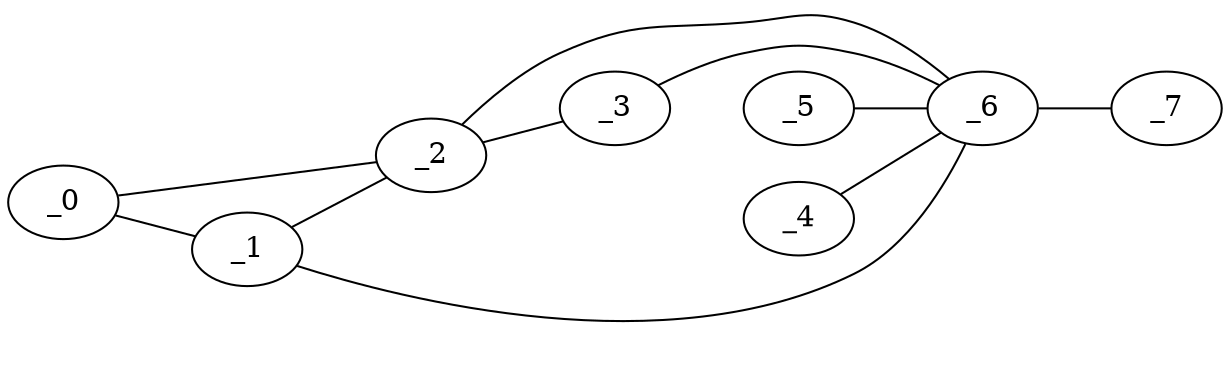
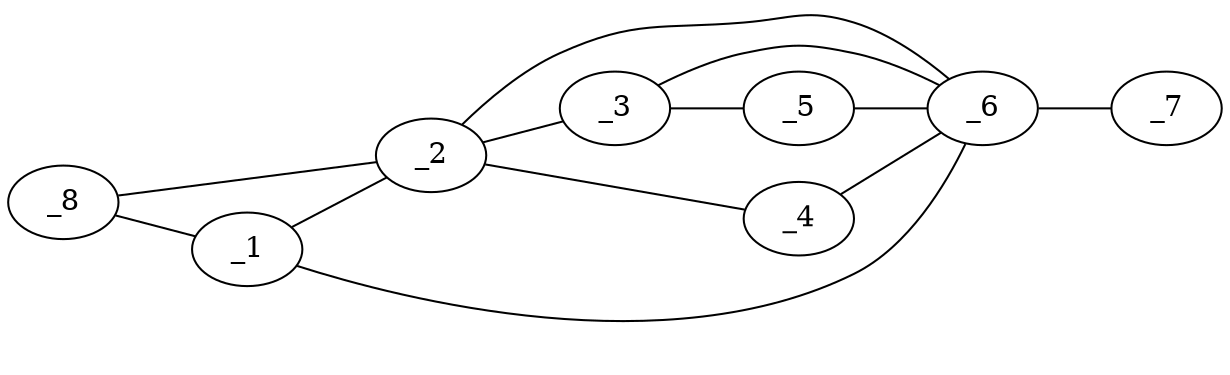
edge "_3" -- "_5": added
edge "_2" -- "_4": added
node "_0": label "_0" -> "_8"
